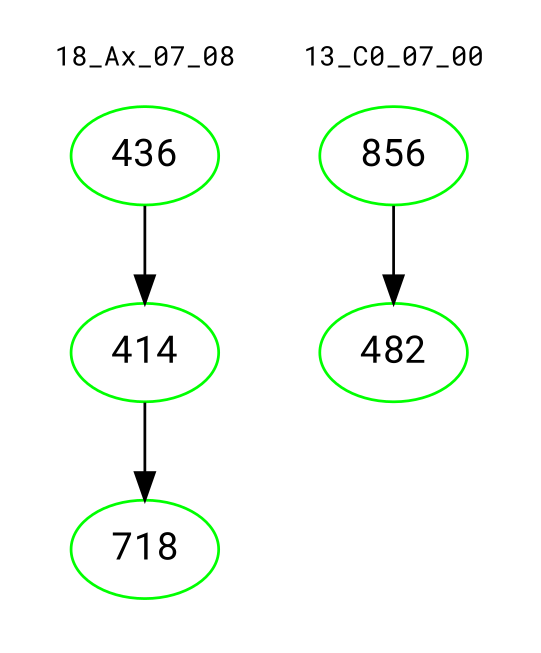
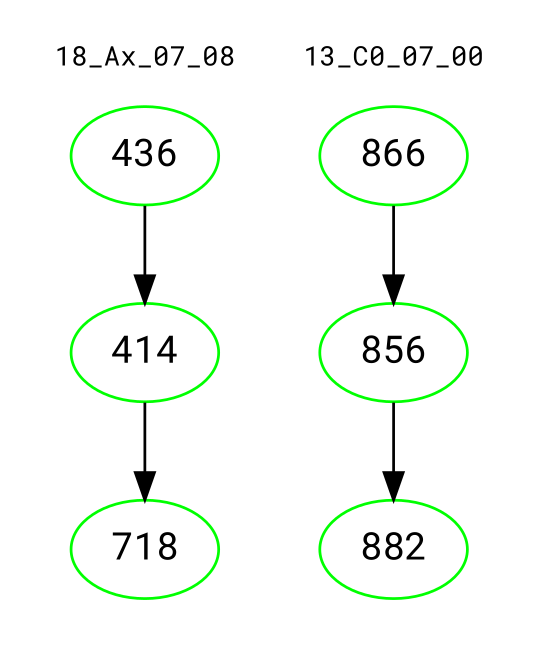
node "866": added
node "482": label "482" -> "882"
